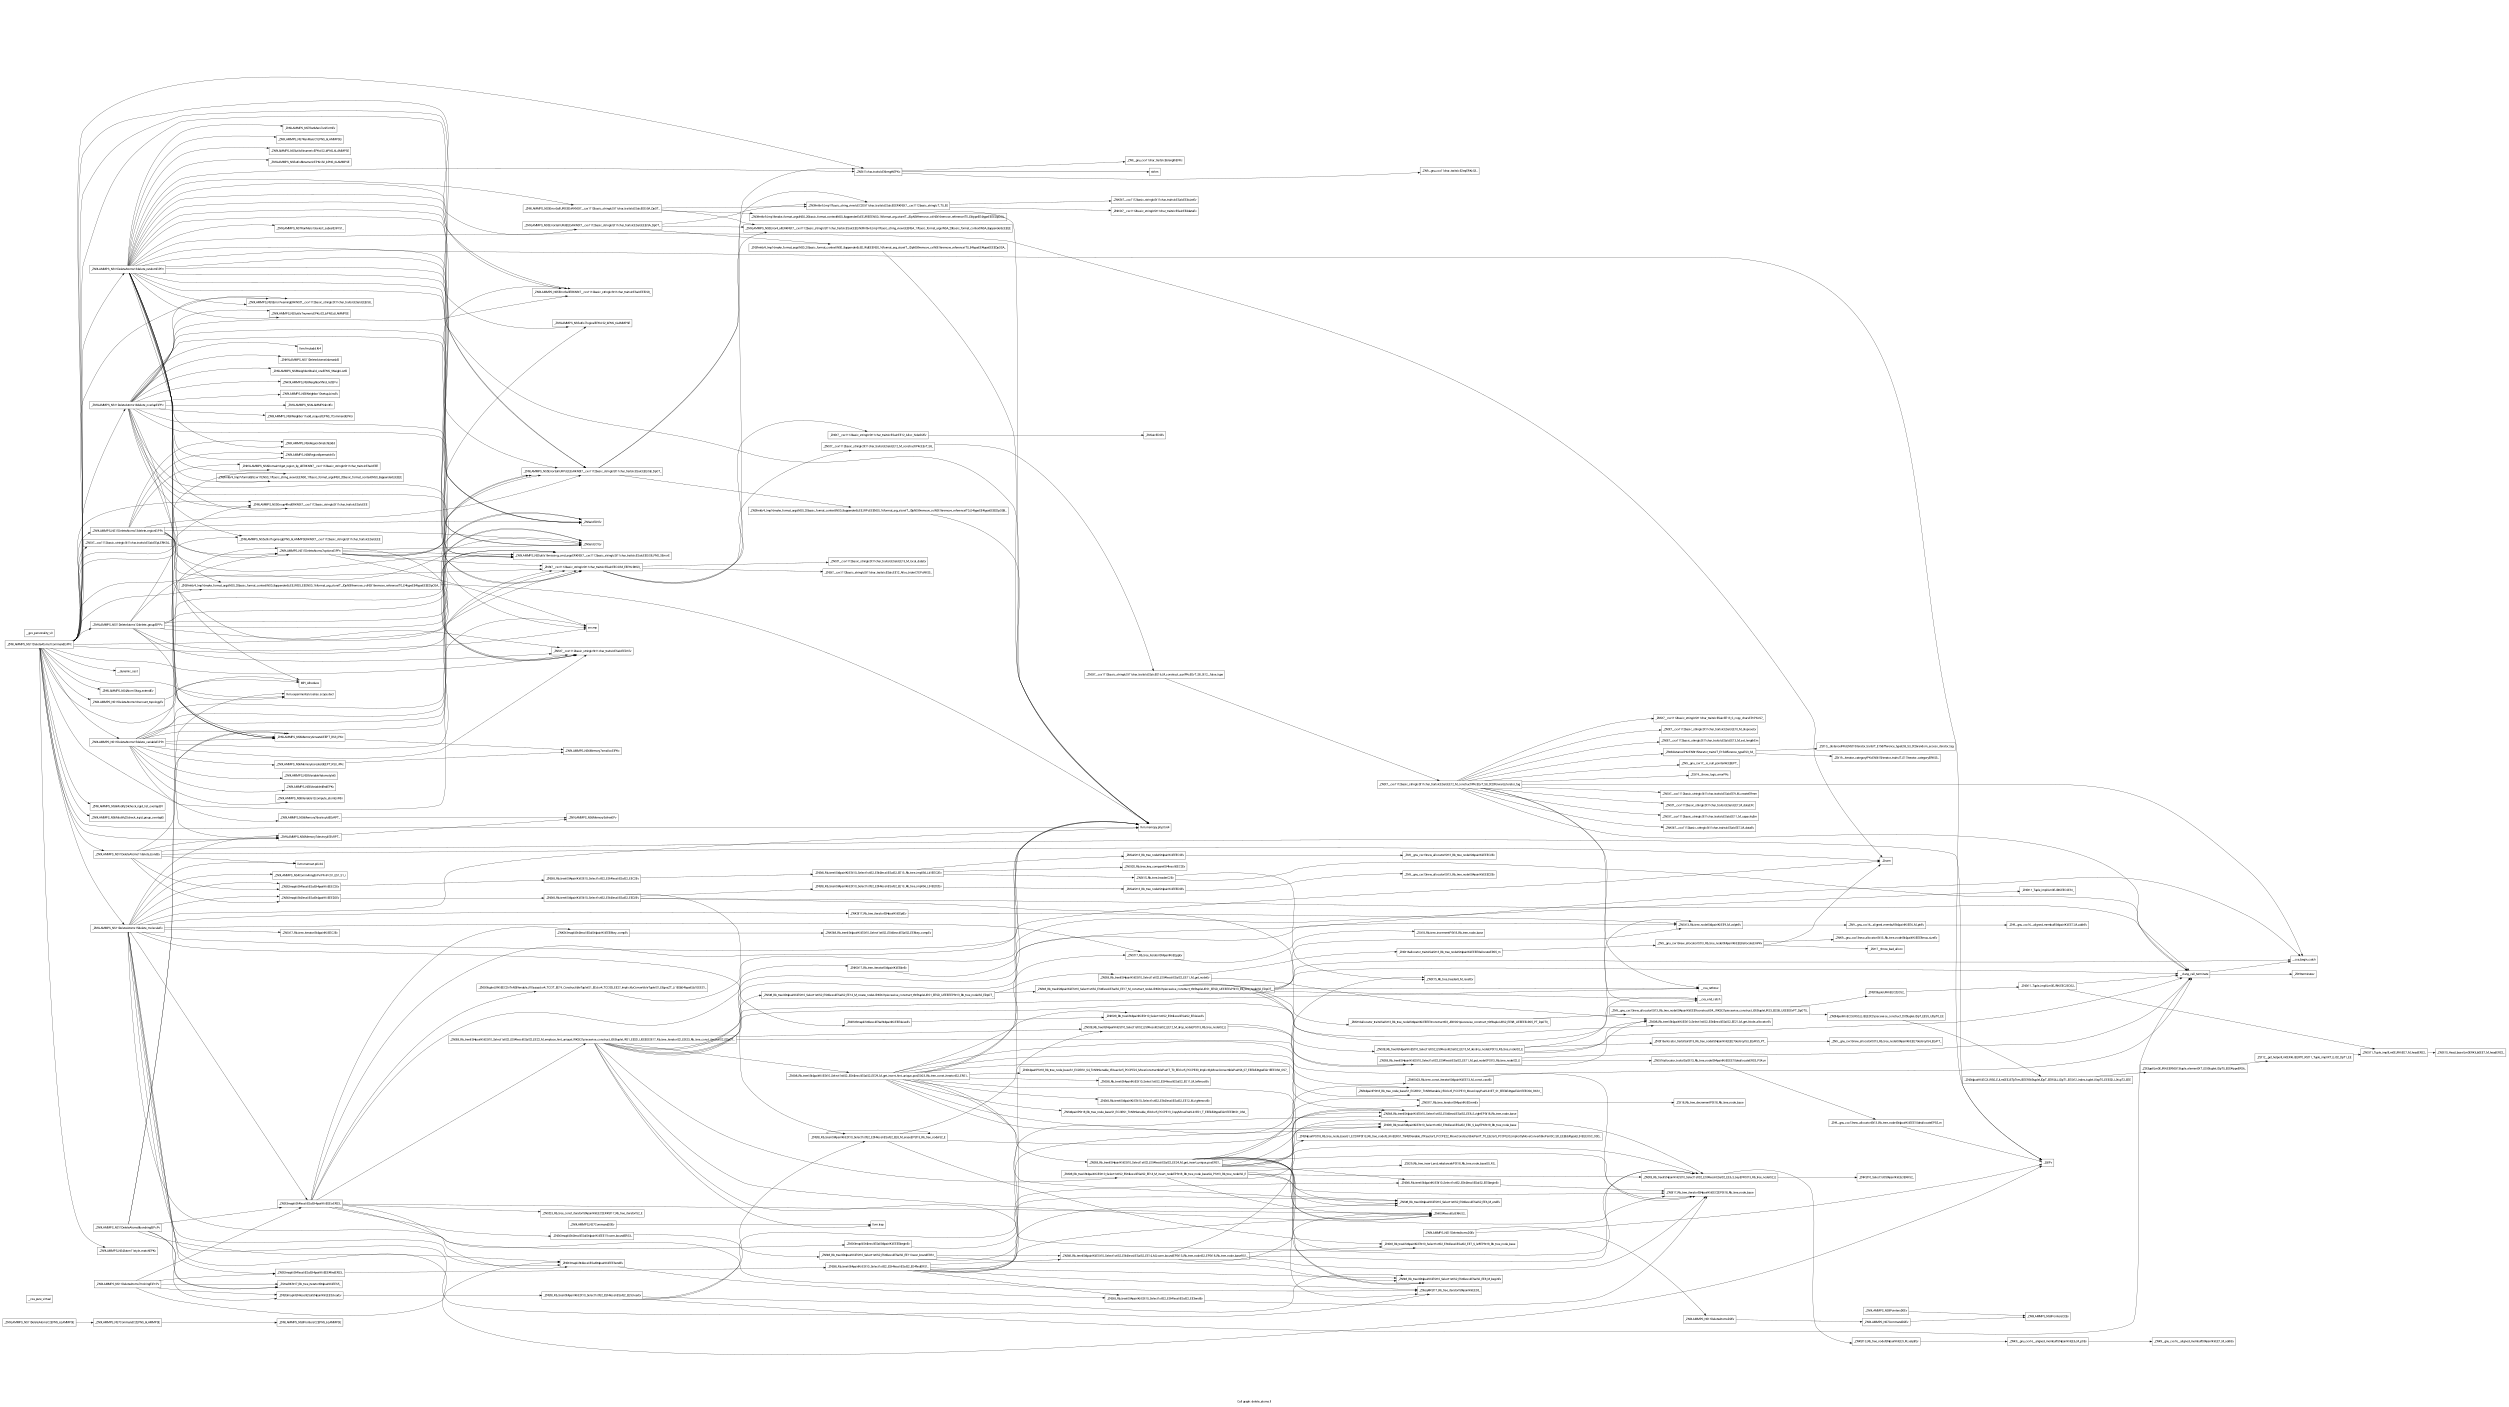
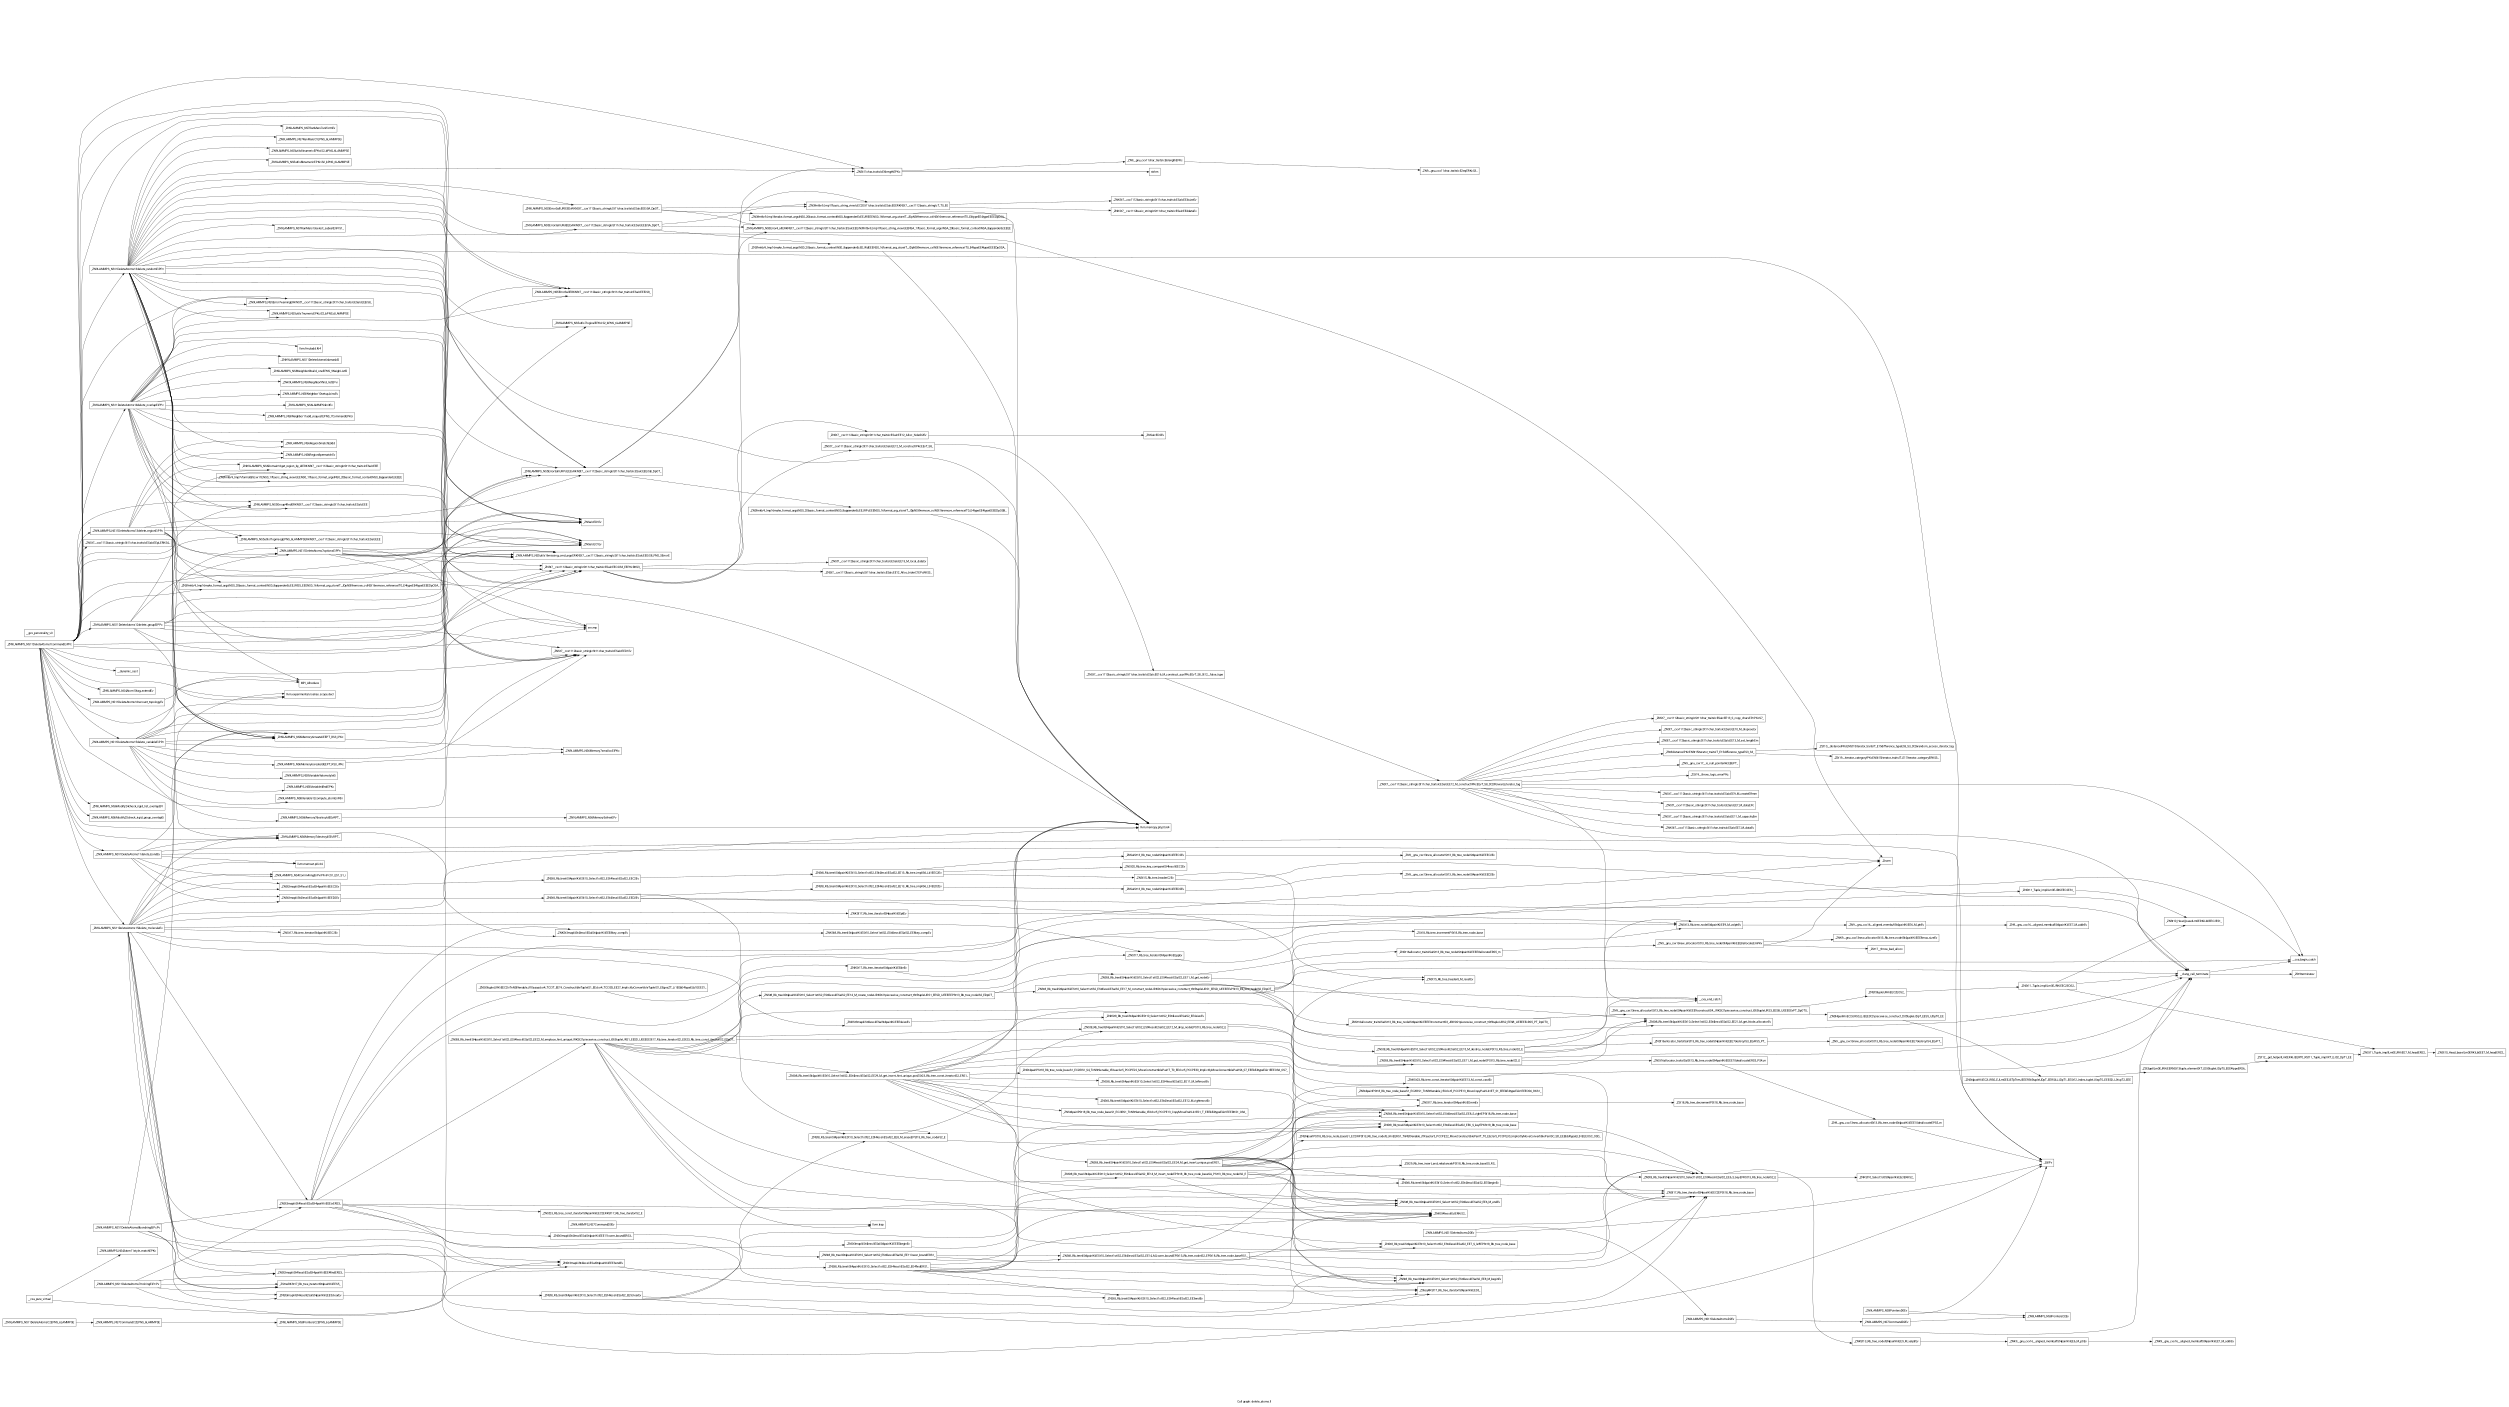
edge "_ZNSt11char_traitsIcE6lengthEPKc" -> "_ZN9__gnu_cxx11char_traitsIcE2eqERKcS3_": now "_ZN9__gnu_cxx11char_traitsIcE6lengthEPKc" -> "_ZN9__gnu_cxx11char_traitsIcE2eqERKcS3_"
edge "_ZN9LAMMPS_NS11DeleteAtoms7optionsEiPPc" -> "_ZNSaIcED1Ev": added
edge "_ZN9LAMMPS_NS11DeleteAtoms12delete_groupEiPPc" -> "_ZNSt7__cxx1112basic_stringIcSt11char_traitsIcESaIcEED1Ev": now "__cxa_pure_virtual" -> "_ZNSt7__cxx1112basic_stringIcSt11char_traitsIcESaIcEED1Ev"
edge "_ZN9LAMMPS_NS6Memory7destroyIiEEvRPT_" -> "_ZN9LAMMPS_NS6Memory5sfreeEPv": now "_ZN9LAMMPS_NS6Memory7destroyIiEEvRPT_" -> "_ZNKSt3mapIiiSt4lessIiESaISt4pairIKiiEEE8key_compEv"
edge "_ZN9LAMMPS_NS11DeleteAtoms11delete_bondEv" -> "_ZN9LAMMPS_NS4Comm4ringEiiPviPFviPcS1_ES1_S1_i": added
node "_ZNSt10_Head_baseILm0ERKiLb0EEC2ES1_": added
edge "_ZN9LAMMPS_NS11DeleteAtoms8bondringEiPcPv" -> "_ZN9LAMMPS_NS6Memory6createIiEEPT_RS3_iPKc": now "_ZN9LAMMPS_NS11DeleteAtoms15delete_moleculeEv" -> "_ZN9LAMMPS_NS6Memory6createIiEEPT_RS3_iPKc"
edge "_ZN9LAMMPS_NS11DeleteAtoms7commandEiPPc" -> "_ZN9LAMMPS_NS4Atom11style_matchEPKc": now "__cxa_pure_virtual" -> "_ZN9LAMMPS_NS4Atom11style_matchEPKc"
node "__cxa_rethrow": removed
edge "_ZN9LAMMPS_NS8PointersD0Ev" -> "_ZdlPv": added
